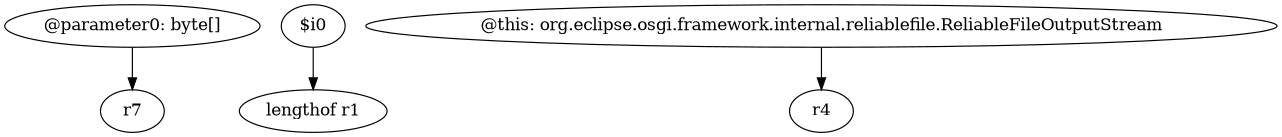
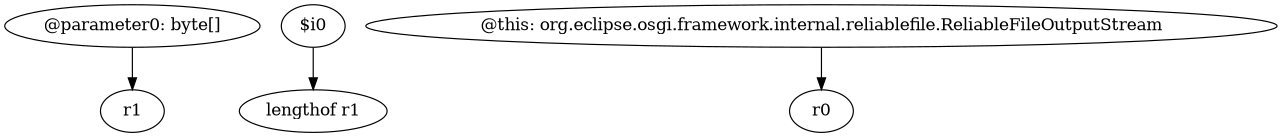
node "r7": label "r7" -> "r1"
node "r4": label "r4" -> "r0"
